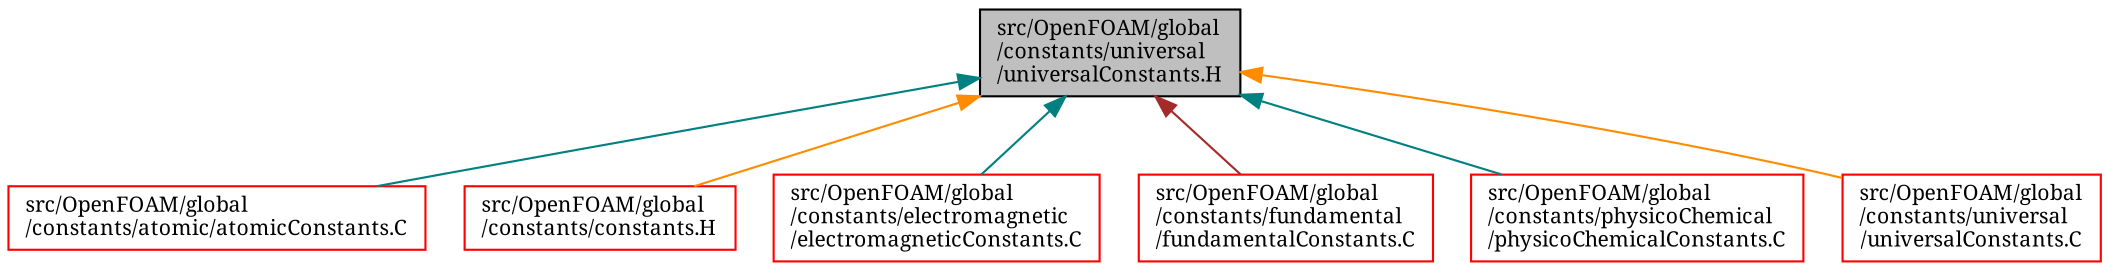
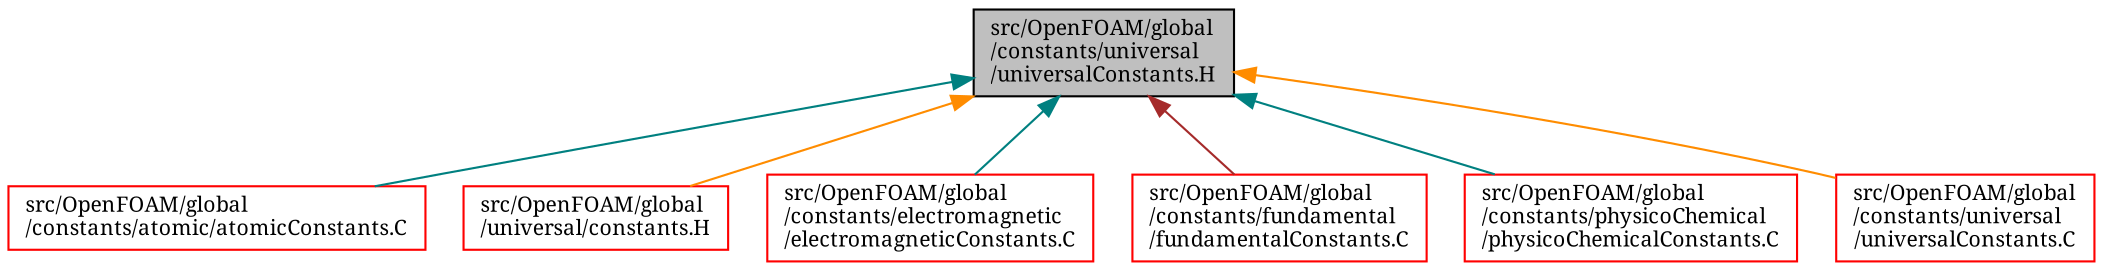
node "src/OpenFOAM/global /constants/constants.H": label "src/OpenFOAM/global /constants/constants.H" -> "src/OpenFOAM/global /universal/constants.H"
